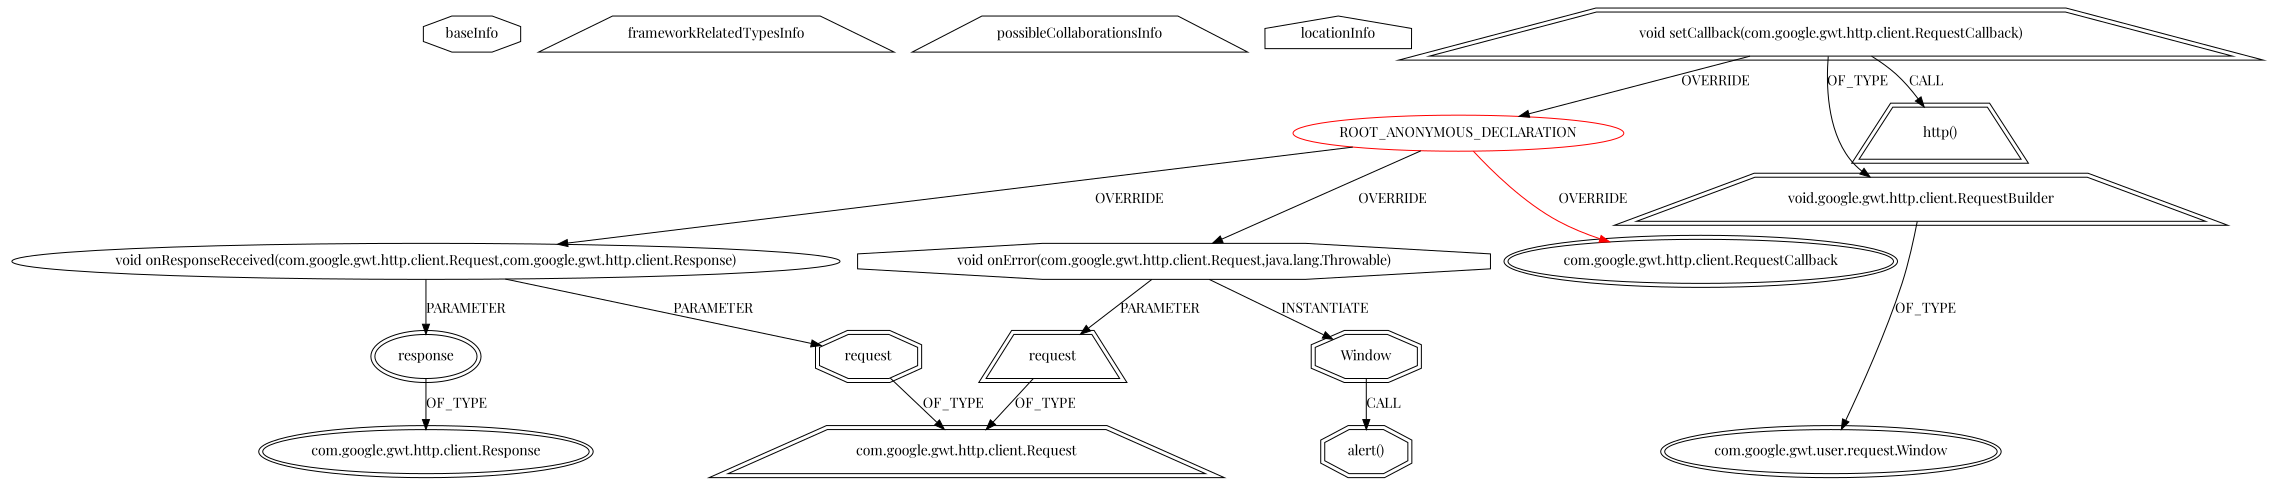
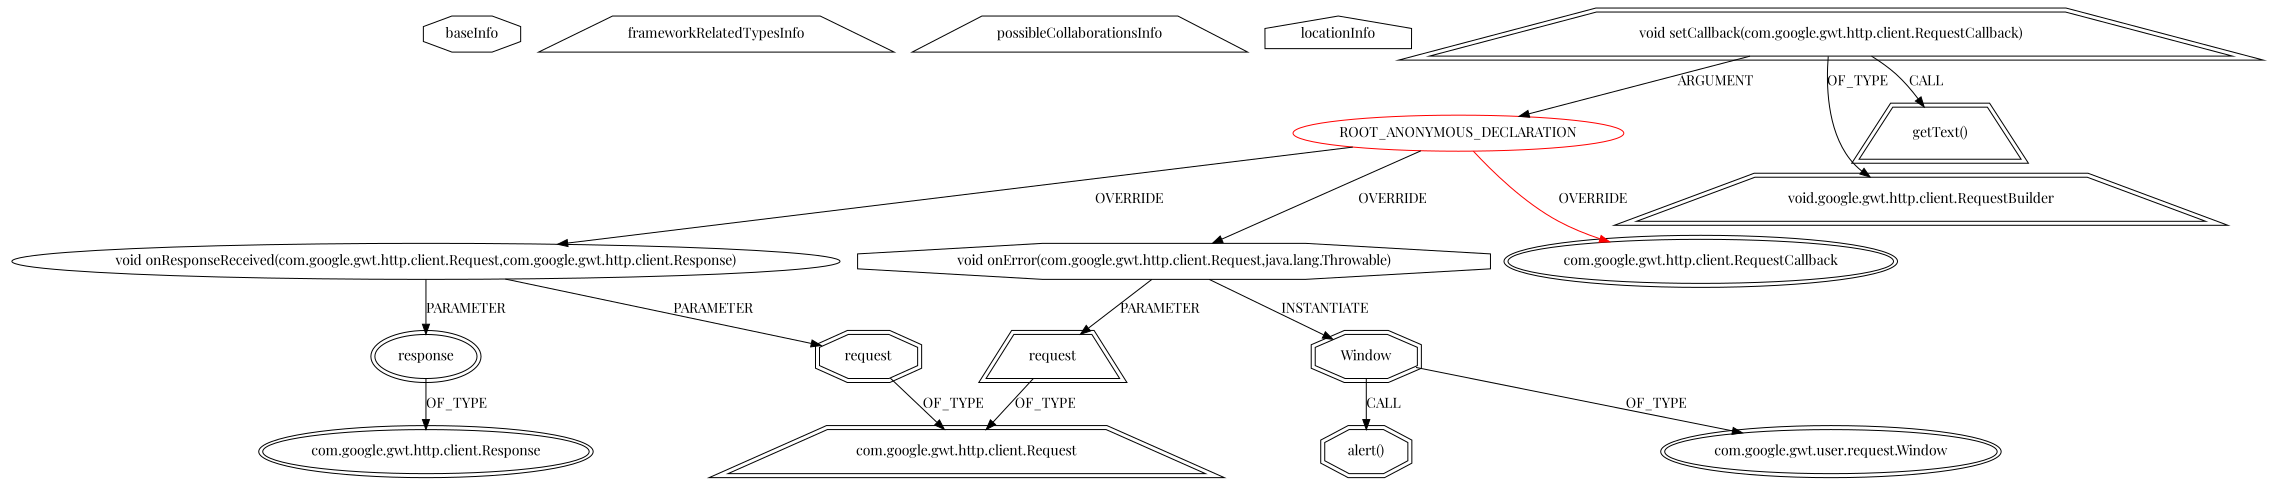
edge "void setCallback(com.google.gwt.http.client.RequestCallback)" -> "ROOT_ANONYMOUS_DECLARATION": label "OVERRIDE" -> "ARGUMENT"
node "http()": label "http()" -> "getText()"
edge "void.google.gwt.http.client.RequestBuilder" -> "com.google.gwt.user.request.Window": now "Window" -> "com.google.gwt.user.request.Window"
